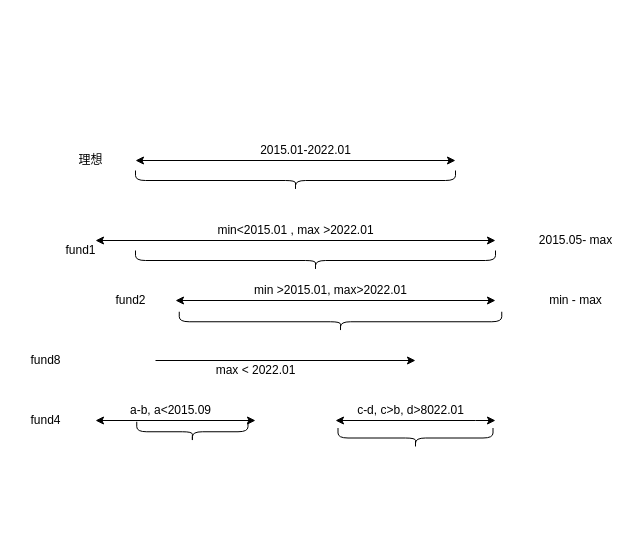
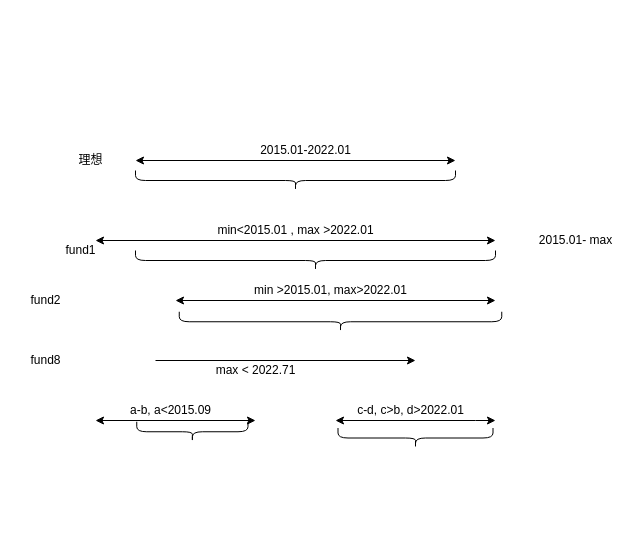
node "2015.05- max": label "2015.05- max" -> "2015.01- max"
node "fund2": moved (131, 301) -> (46, 301)
node "min - max": removed
node "max < 2022.01": label "max < 2022.01" -> "max < 2022.71"
node "c-d, c>b, d>8022.01": label "c-d, c>b, d>8022.01" -> "c-d, c>b, d>2022.01"
node "fund4": removed
